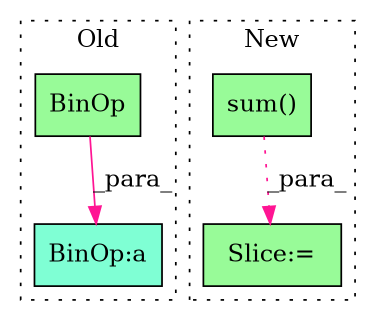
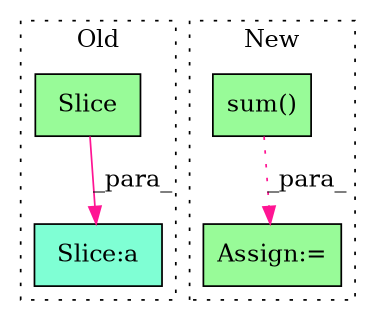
node "BinOp": label "BinOp" -> "Slice"
node "BinOp:a": label "BinOp:a" -> "Slice:a"
node "Slice:=": label "Slice:=" -> "Assign:="
